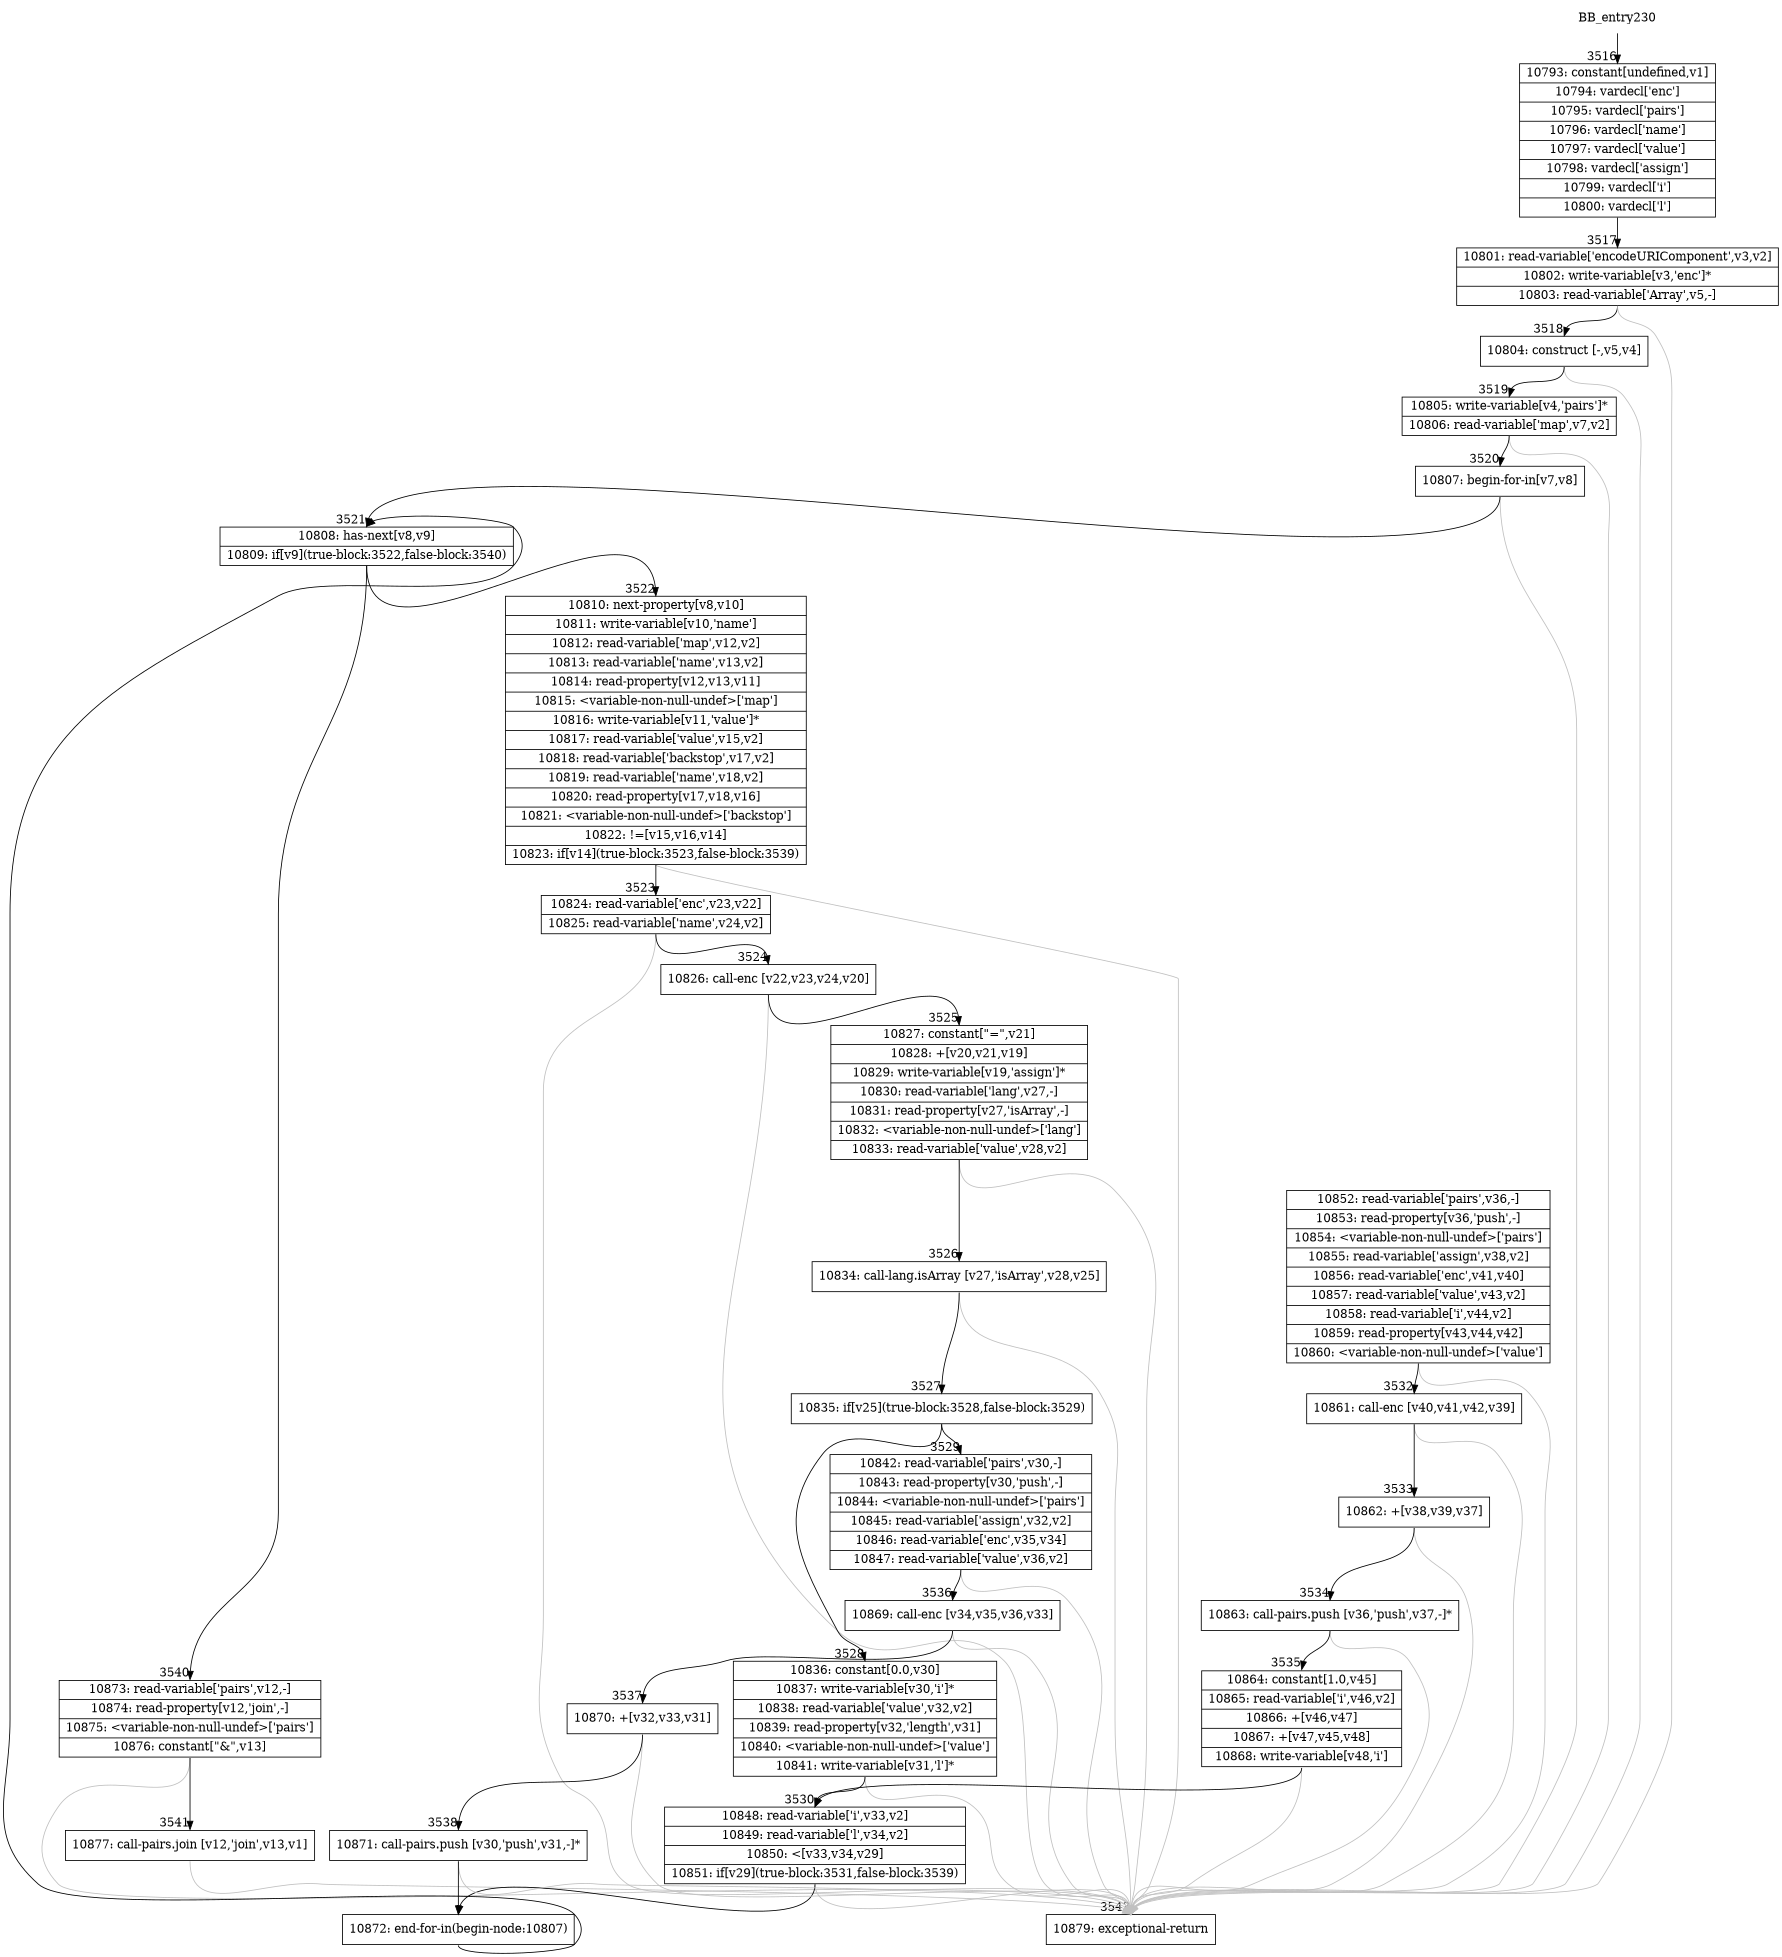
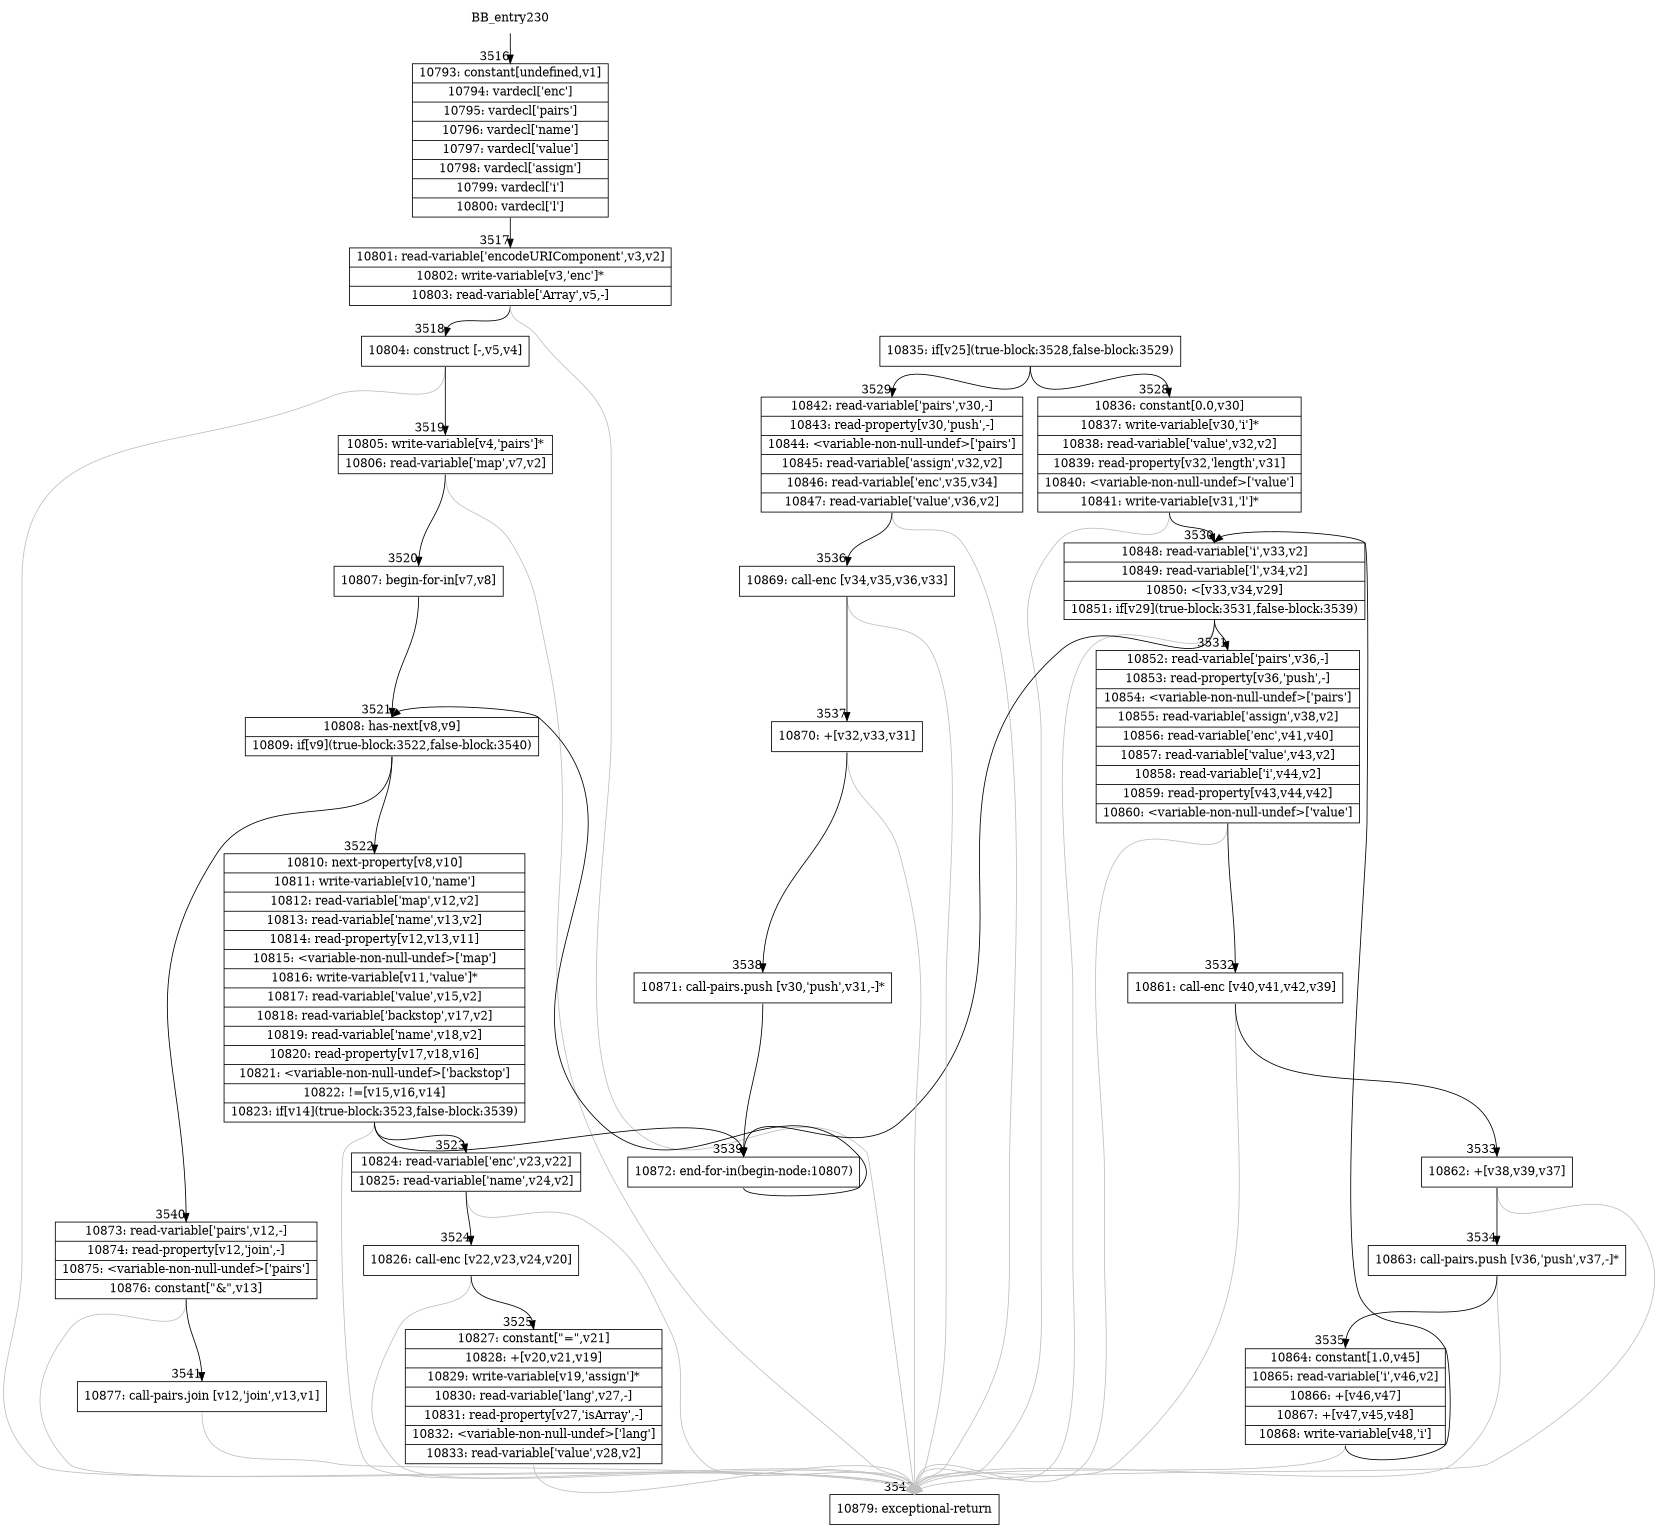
edge "10848: read-variable['i',v33,v2]" -> "10852: read-variable['pairs',v36,-]": added
edge "10810: next-property[v8,v10]" -> "10872: end-for-in(begin-node:10807)": added
node "10834: call-lang.isArray [v27,'isArray',v28,v25]": removed
edge "10807: begin-for-in[v7,v8]" -> "10879: exceptional-return": removed
edge "10871: call-pairs.push [v30,'push',v31,-]*" -> "10879: exceptional-return": removed
